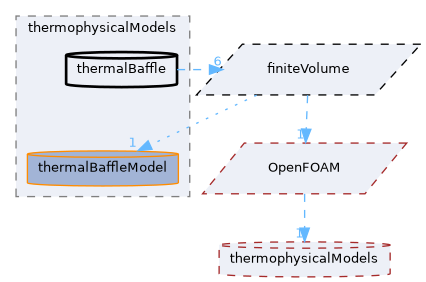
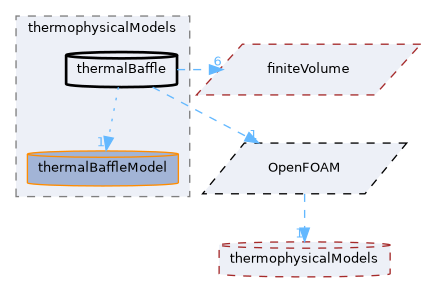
node "finiteVolume": color black -> brown
edge "finiteVolume" -> "OpenFOAM": now "thermalBaffle" -> "OpenFOAM"
edge "finiteVolume" -> "thermalBaffleModel": now "thermalBaffle" -> "thermalBaffleModel"
node "OpenFOAM": color brown -> black
